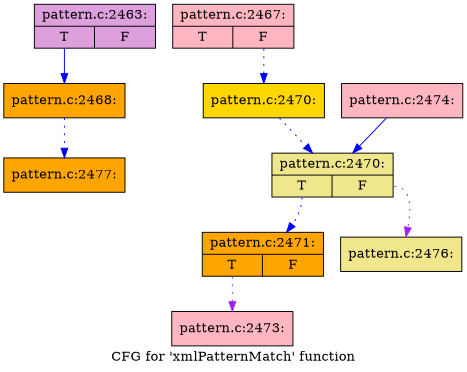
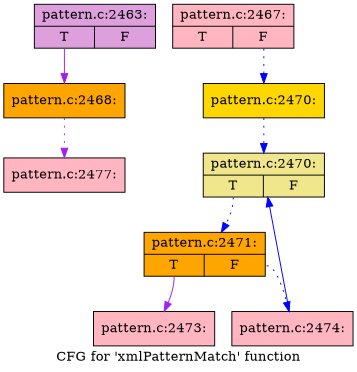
edge "pattern.c:2463:" -> "pattern.c:2468:": color blue -> purple
edge "pattern.c:2468:" -> "pattern.c:2477:": color blue -> purple
node "pattern.c:2477:": fillcolor orange -> lightpink
node "pattern.c:2476:": removed
edge "pattern.c:2471:" -> "pattern.c:2474:": added
edge "pattern.c:2471:" -> "pattern.c:2473:": style dotted -> solid
